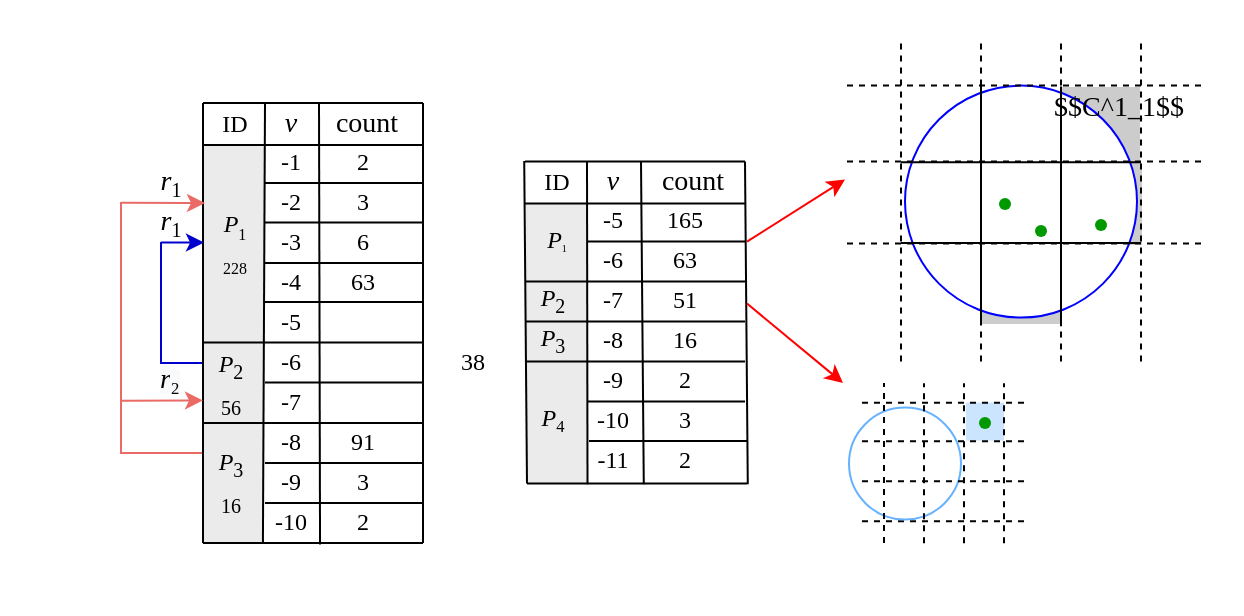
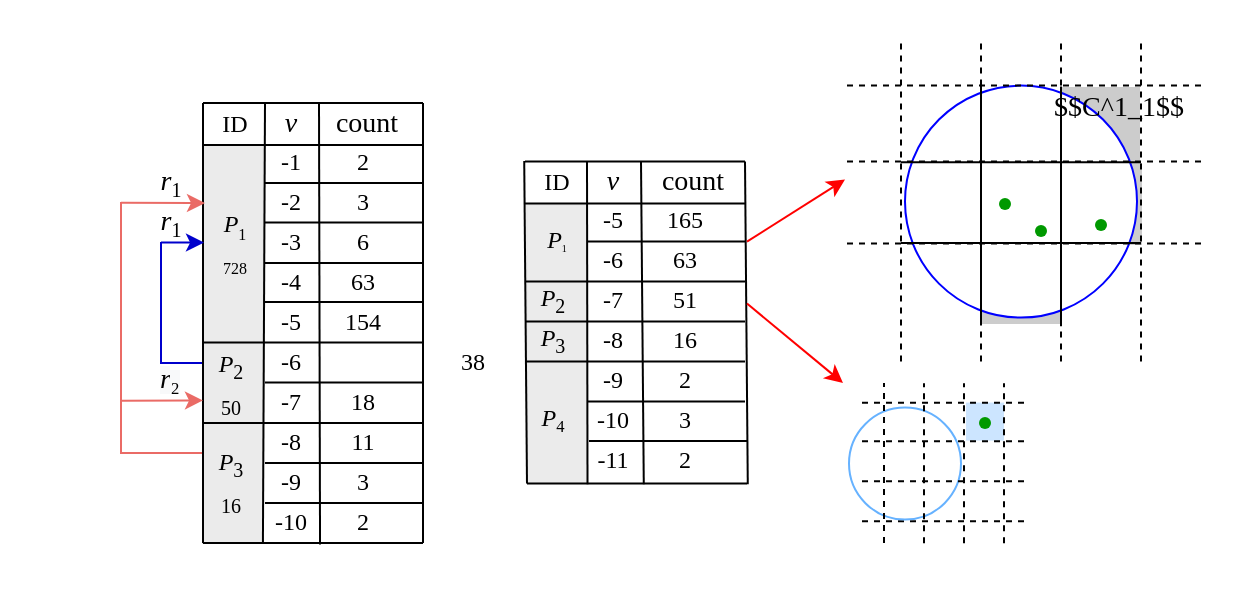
node "P1 228": label "P1 228" -> "P1 728"
node "154": added
node "P2 56": label "P2 56" -> "P2 50"
node "18": added
node "91": label "91" -> "11"
